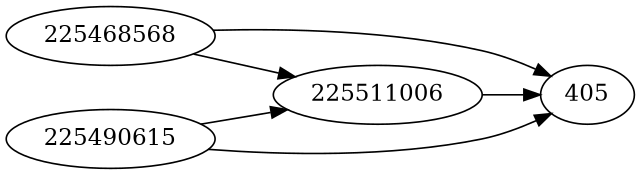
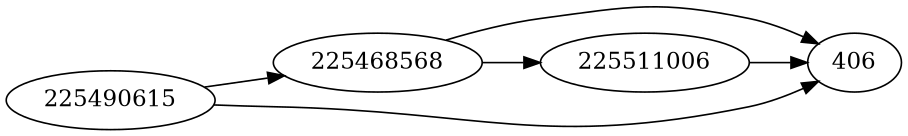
node "405": label "405" -> "406"
edge "225490615" -> "225511006": now "225490615" -> "225468568"
